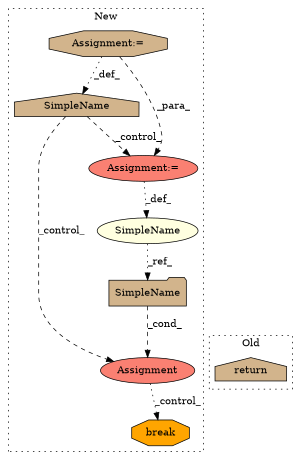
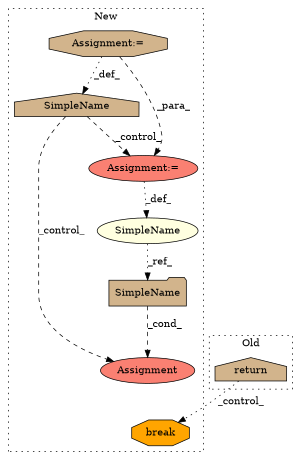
edge "Assignment" -> "break": now "return" -> "break"
